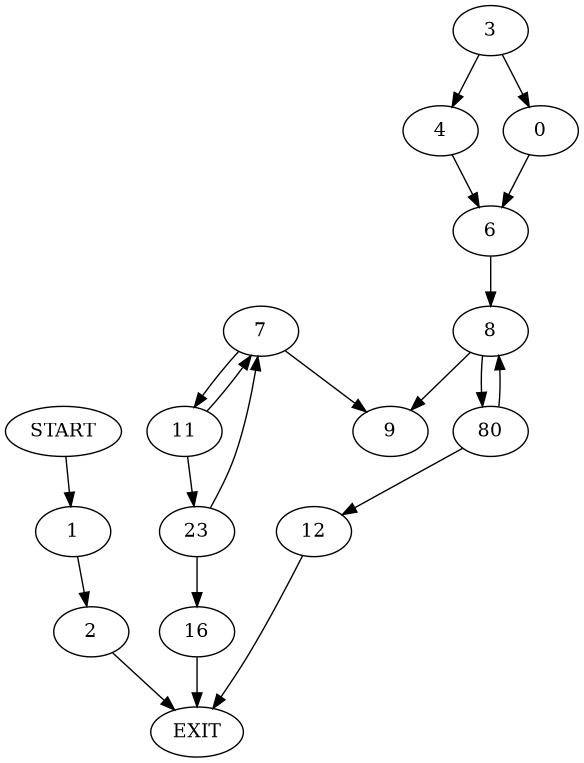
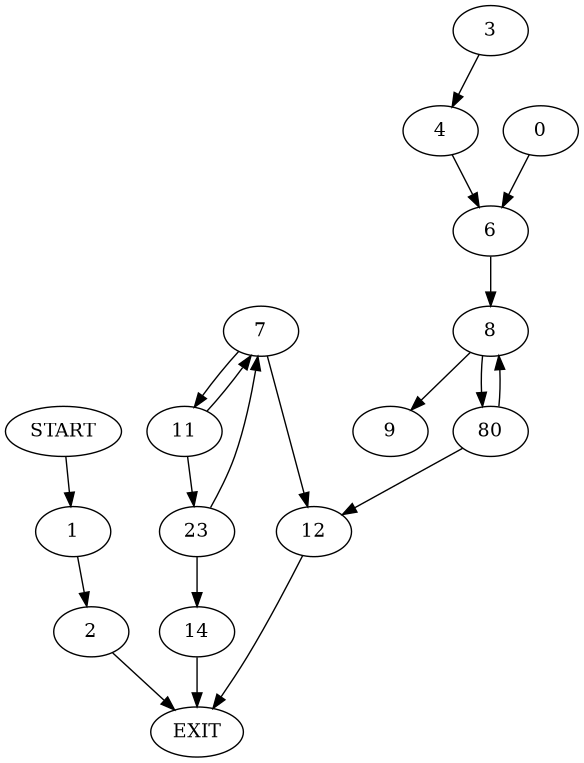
edge "3" -> "0": removed
edge "7" -> "9": now "7" -> "12"
node "16": label "16" -> "14"
